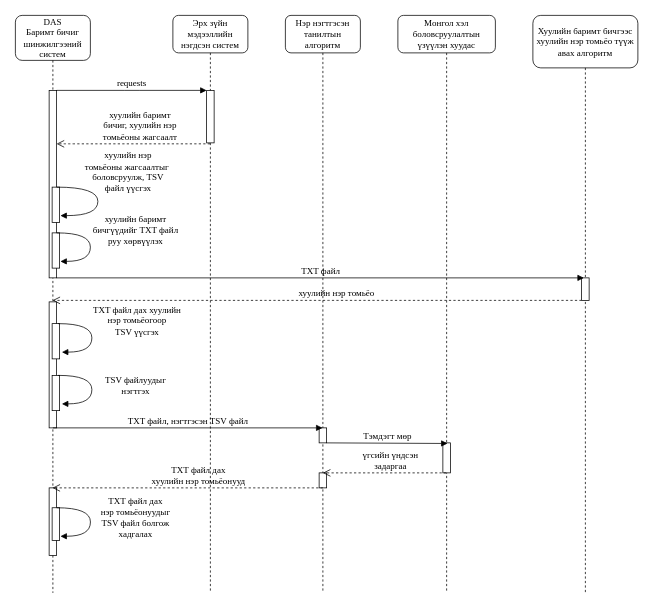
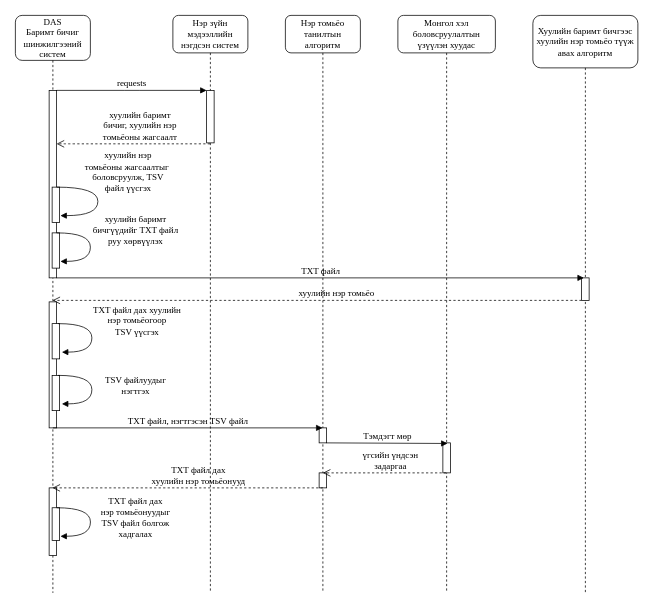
node "Эрх зүйн мэдээллийн нэгдсэн систем": label "Эрх зүйн мэдээллийн нэгдсэн систем" -> "Нэр зүйн мэдээллийн нэгдсэн систем"
node "Нэр нэгтгэсэн танилтын алгоритм": label "Нэр нэгтгэсэн танилтын алгоритм" -> "Нэр томьёо танилтын алгоритм"
